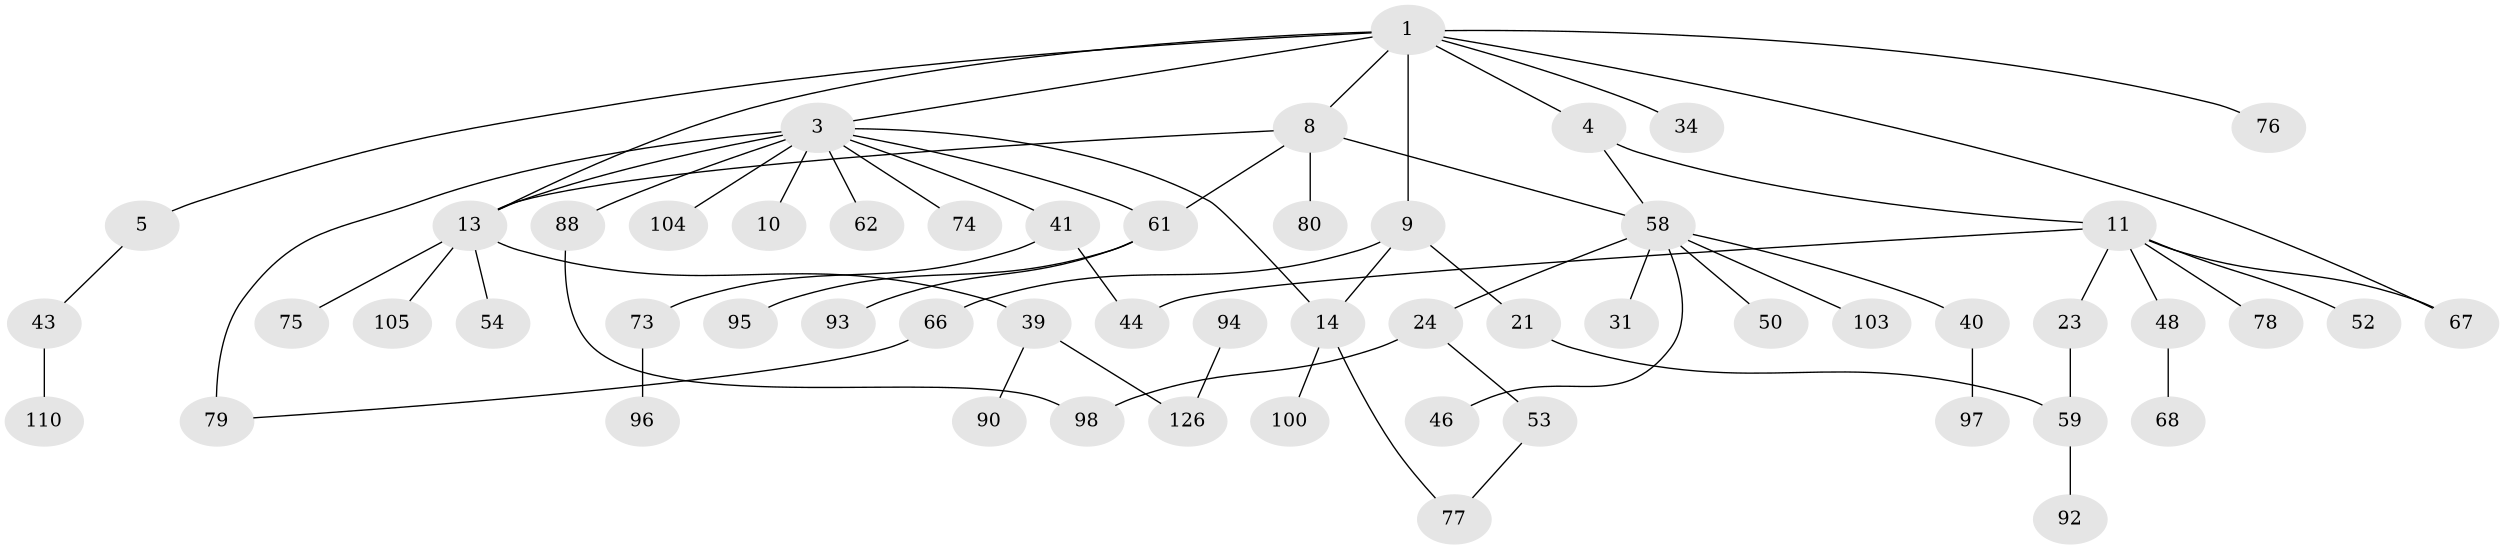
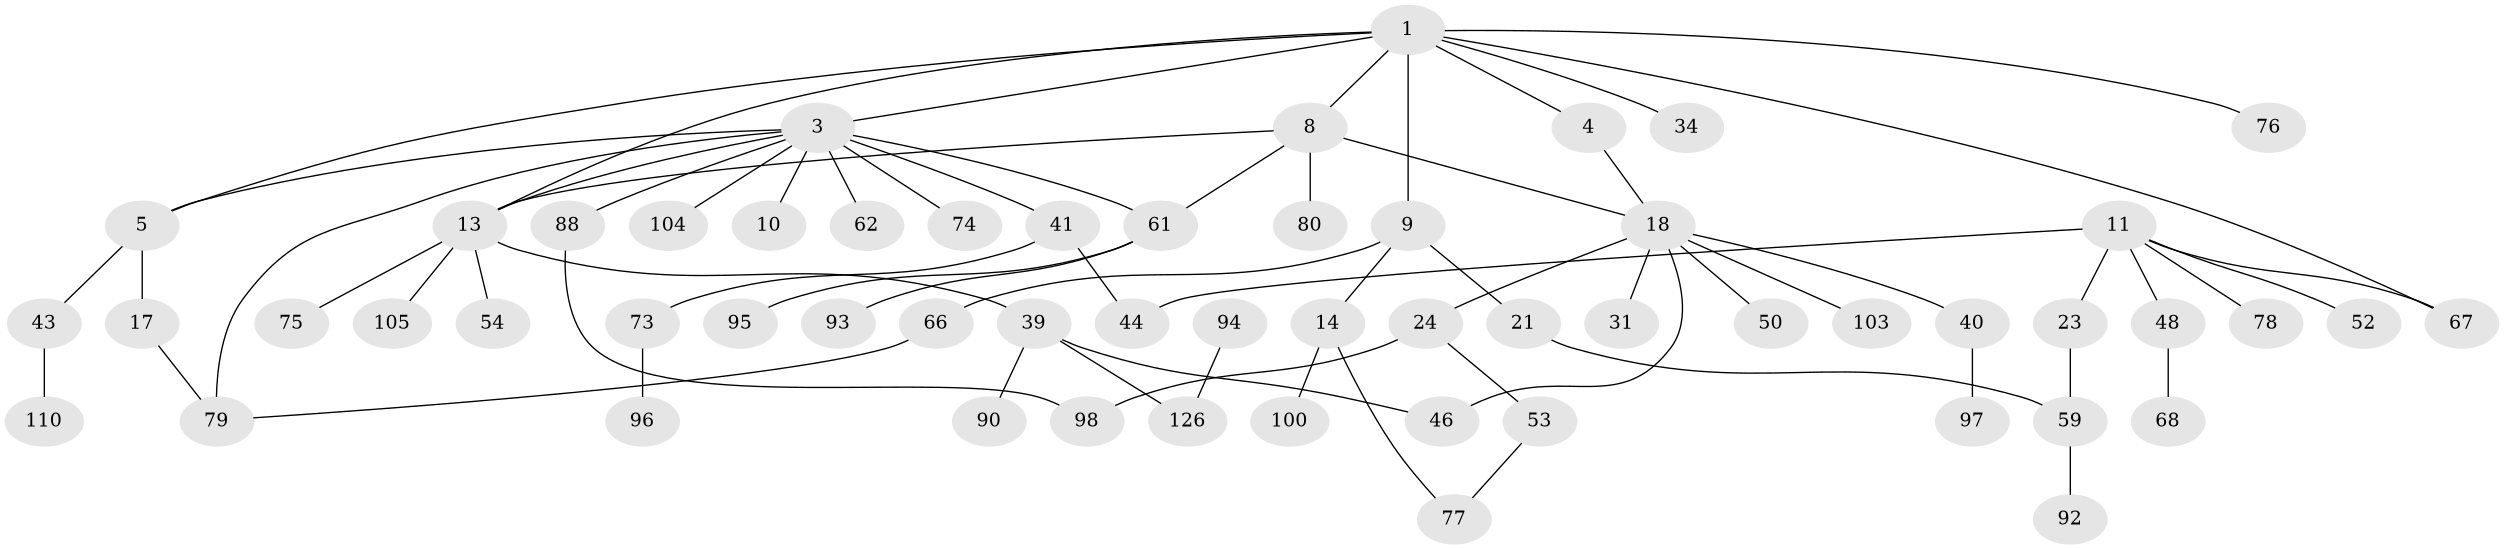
edge "3" -- "14": now "3" -- "5"
edge "4" -- "11": removed
node "58": label "58" -> "18"
node "17": added
edge "39" -- "46": added
